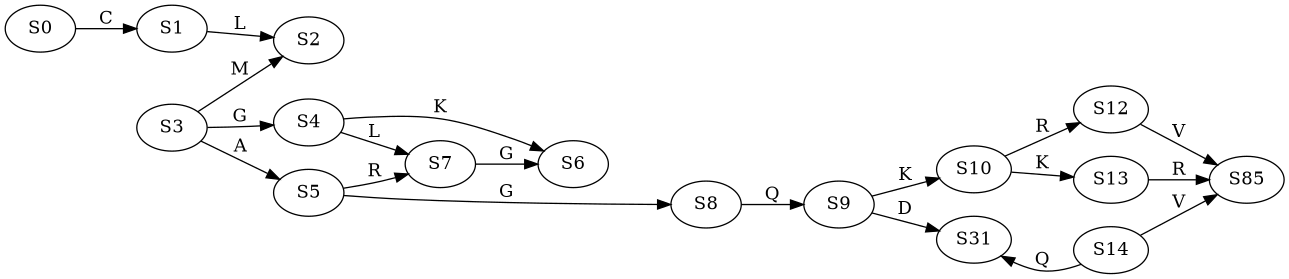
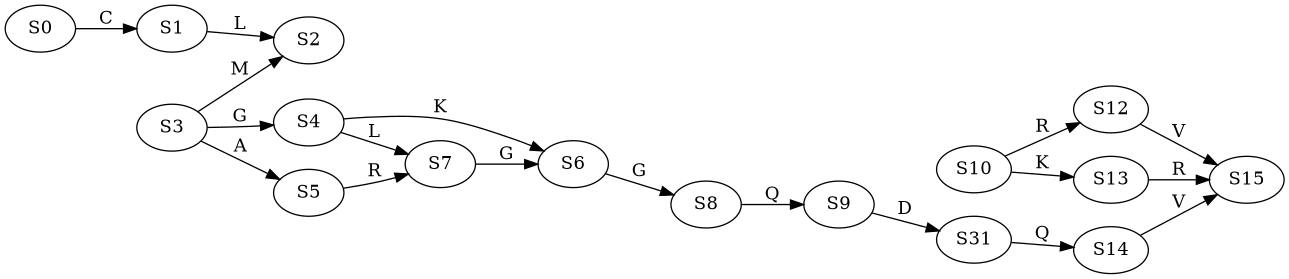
node "S85": label "S85" -> "S15"
edge "S9" -> "S10": removed, label "K"
edge "S5" -> "S8": now "S6" -> "S8"
edge "S14" -> "S31": reversed
